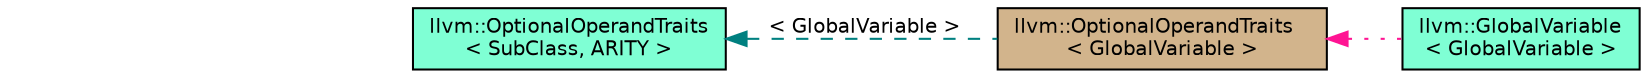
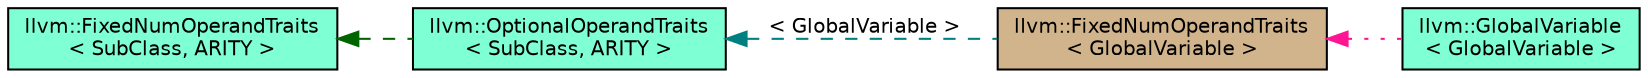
node "llvm::FixedNumOperandTraits < SubClass, ARITY >": added
node "llvm::OptionalOperandTraits < GlobalVariable >": label "llvm::OptionalOperandTraits < GlobalVariable >" -> "llvm::FixedNumOperandTraits < GlobalVariable >"
